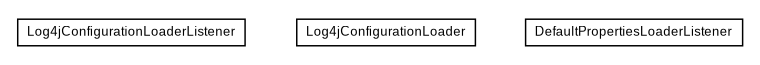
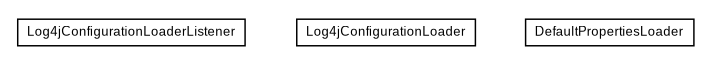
node "DefaultPropertiesLoader": added
node "DefaultPropertiesLoaderListener": removed
